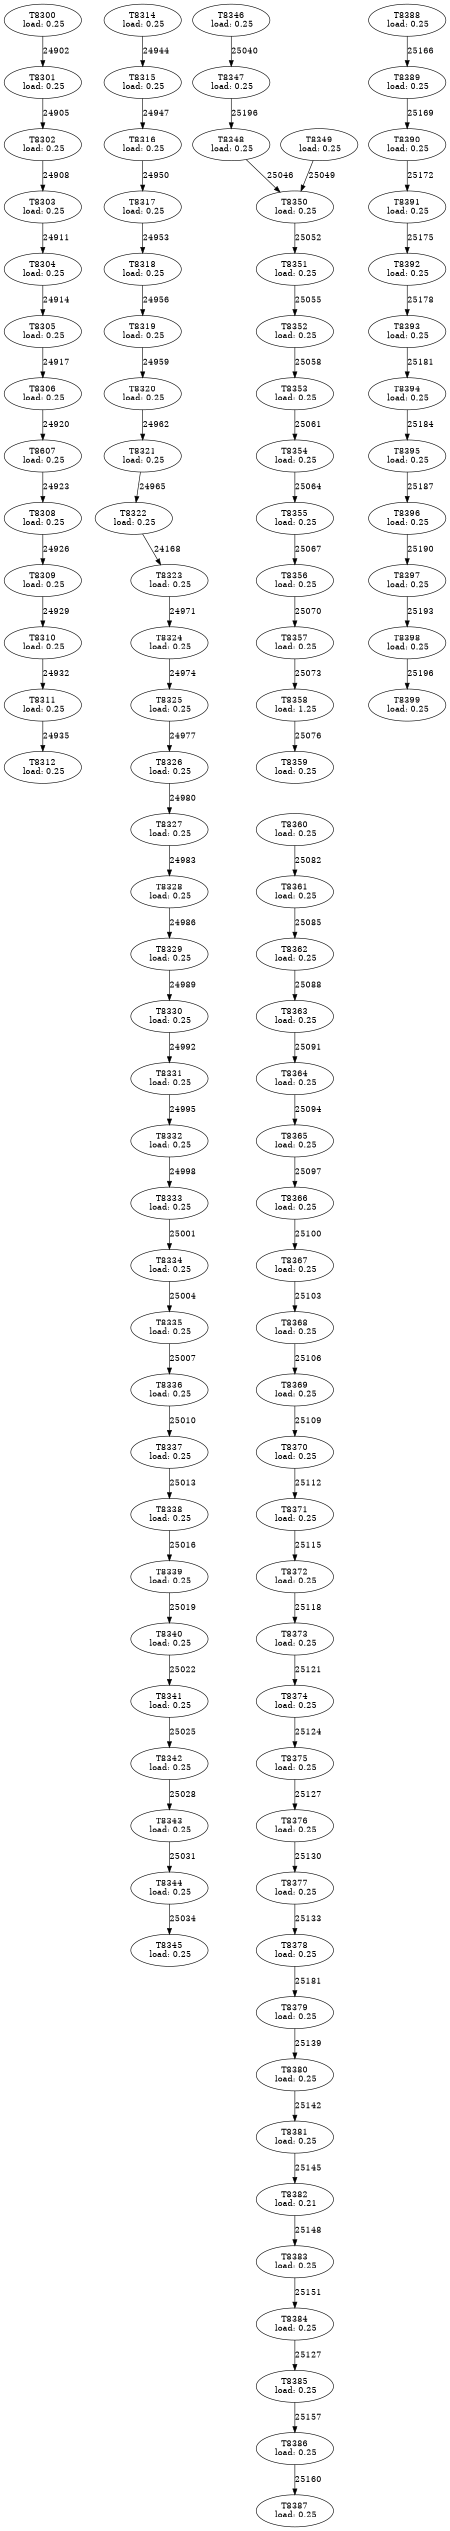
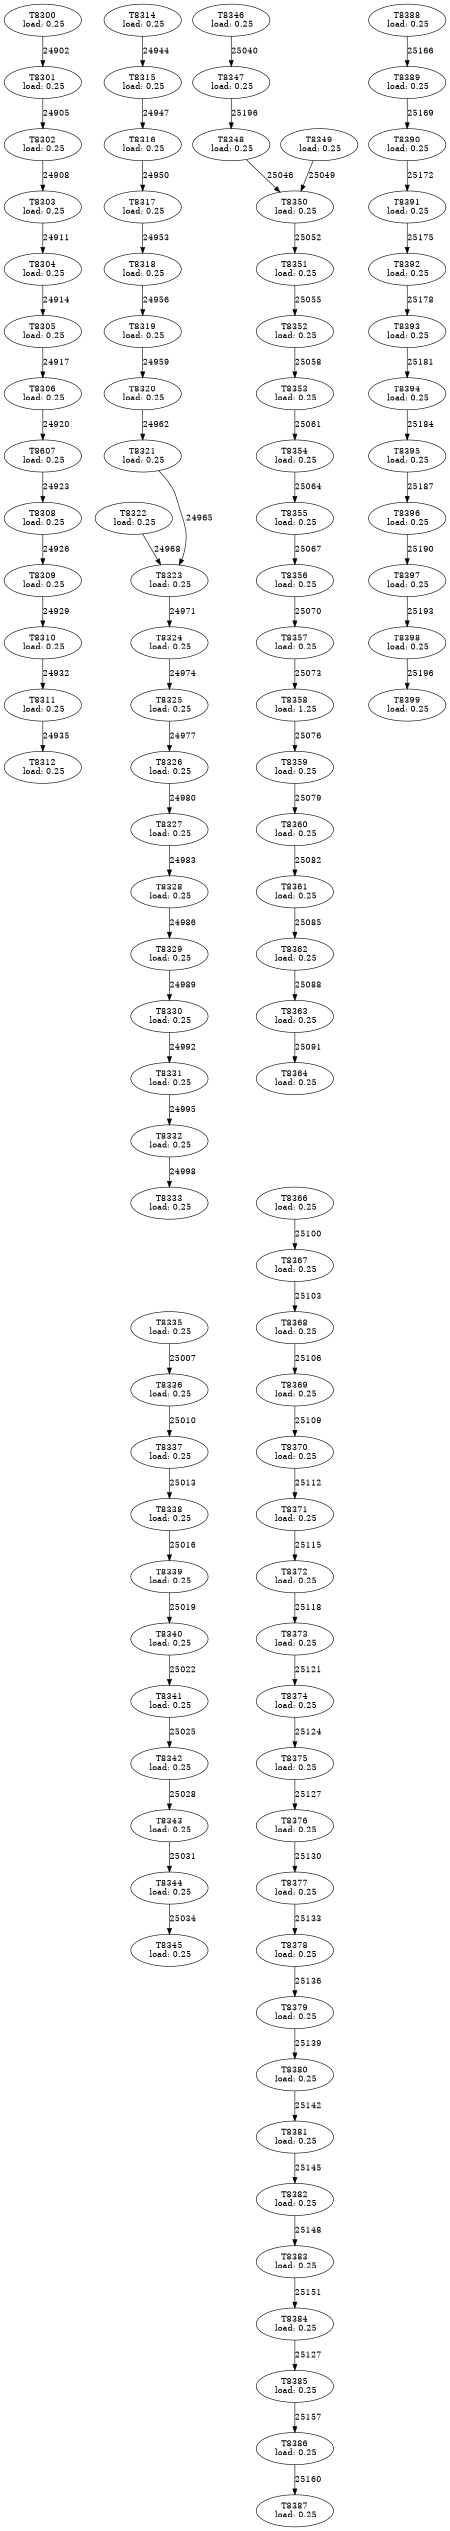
edge "T8321 load: 0.25" -> "T8322 load: 0.25": now "T8321 load: 0.25" -> "T8323 load: 0.25"
edge "T8322 load: 0.25" -> "T8323 load: 0.25": label "24168" -> "24968"
edge "T8359 load: 0.25" -> "T8360 load: 0.25": added, label "25079"
node "T8365 load: 0.25": removed
node "T8334 load: 0.25": removed
edge "T8378 load: 0.25" -> "T8379 load: 0.25": label "25181" -> "25136"
node "T8382 load: 0.21": label "T8382 load: 0.21" -> "T8382 load: 0.25"
